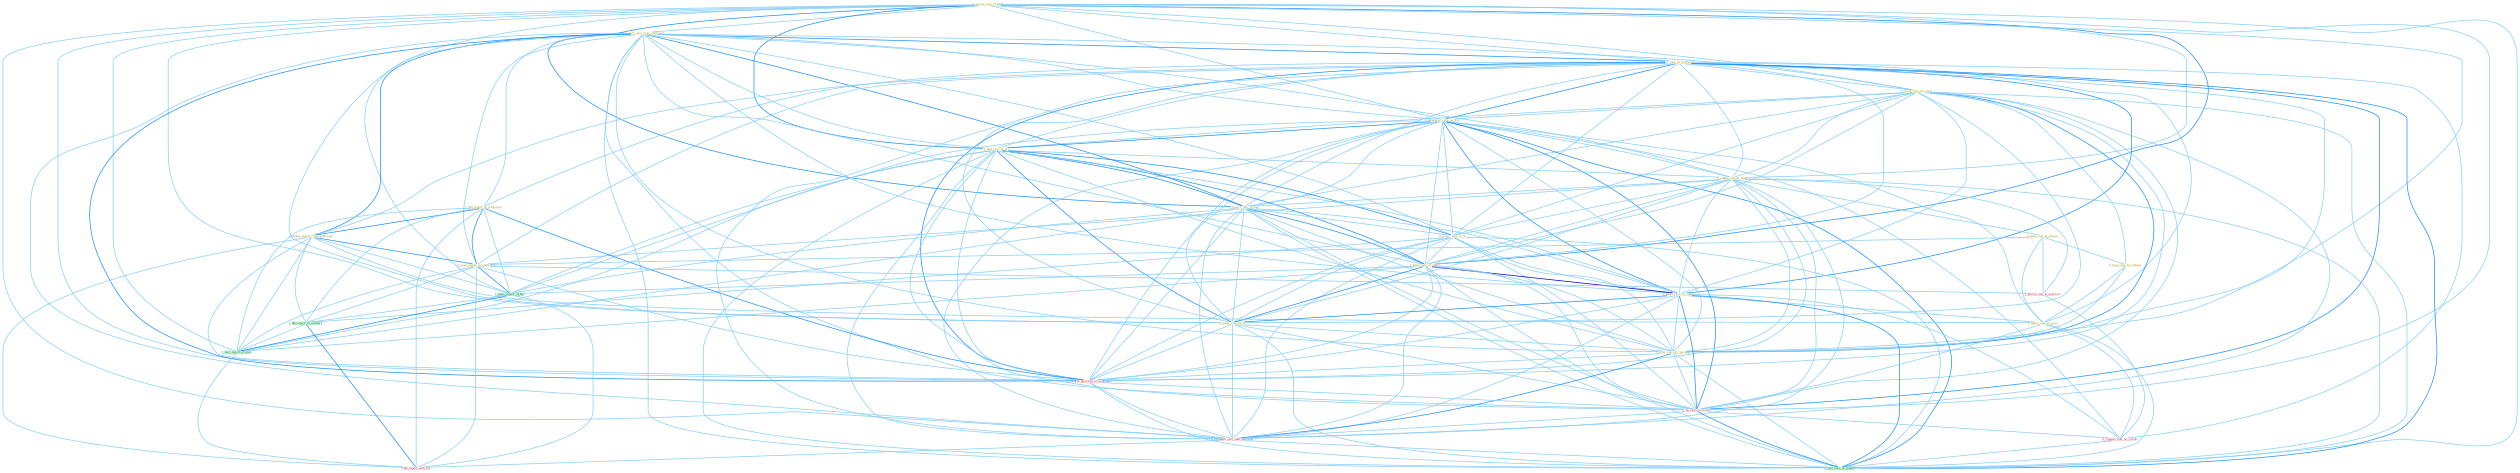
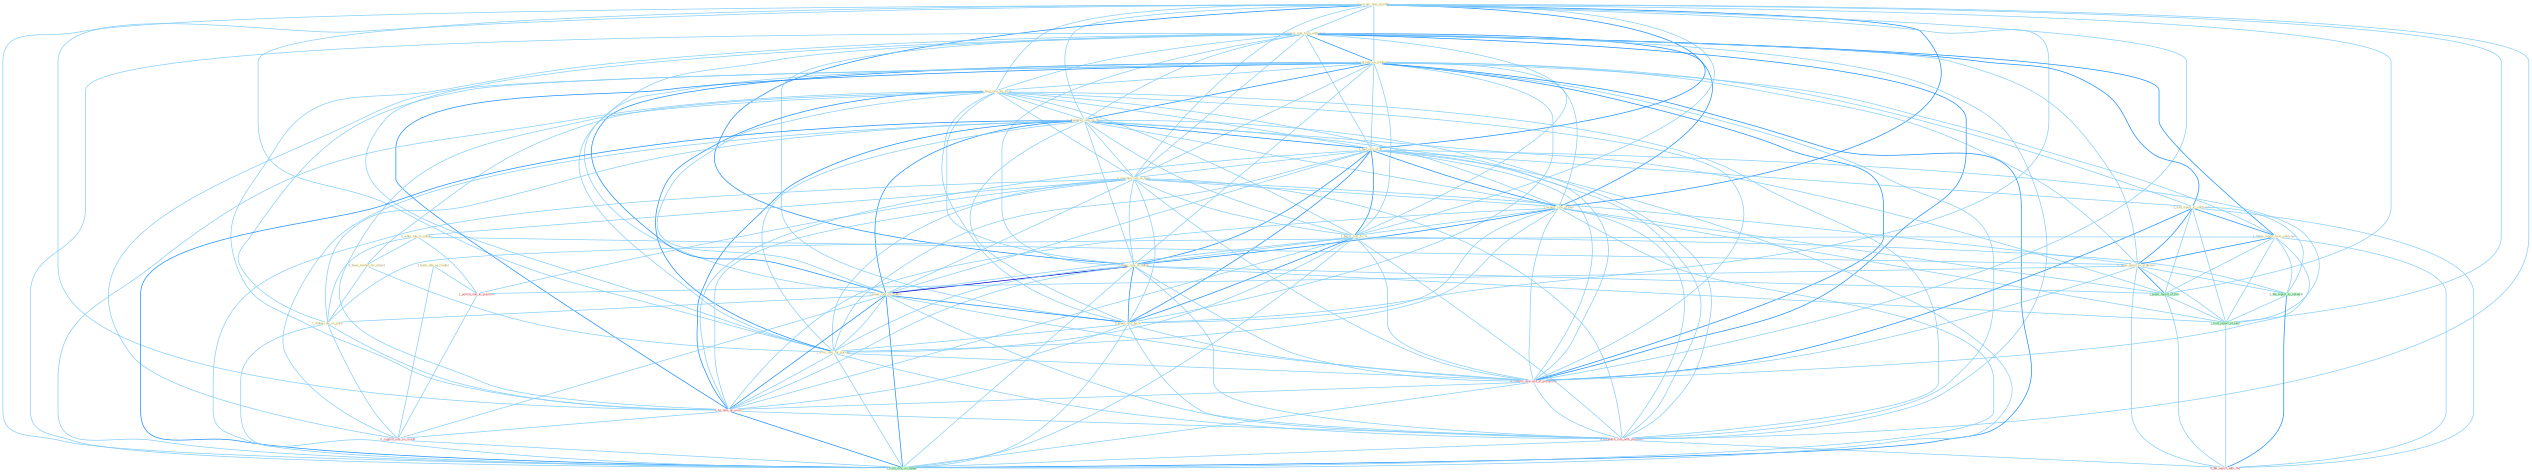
edge "0_expect_rate_from_entitynam" -- "1_told_report_at_entitynam": color #87cefa -> #1e90ff
edge "1_assum_rate_of_inflat" -- "0_boost_rate_to_%": added
node "0_million_rate_in_hear": label "0_million_rate_in_hear" -> "0_question_rate_in_hear"
edge "1_had_rate_of_%" -- "1_been_report_of_firm": now "1_had_rate_of_%" -- "1_told_report_at_entitynam"
edge "1_expect_rate_of_loan" -- "1_lower_rate_on_million": removed
node "1_back_role_as_mediat": added
node "0_have_rule_for_attend": label "0_have_rule_for_attend" -> "0_have_mediat_for_attend"
edge "0_boost_rate_to_%" -- "0_lower_rate_by_%": color #87cefa -> #1e90ff
edge "1_been_report_of_firm" -- "1_file_report_to_network": removed
edge "1_been_report_of_firm" -- "1_hurt_report_of_earn": color #1e90ff -> #87cefa
edge "1_offer_rate_for_packag" -- "0_establish_rate_with_descend": color #1e90ff -> #87cefa
